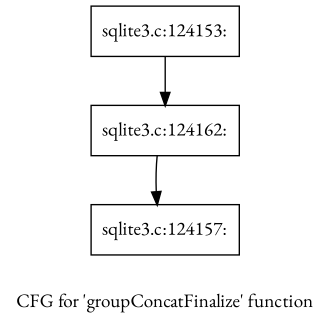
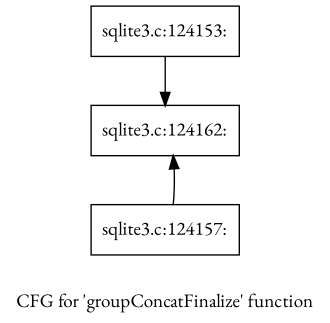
edge "sqlite3.c:124162:" -> "sqlite3.c:124157:": reversed
